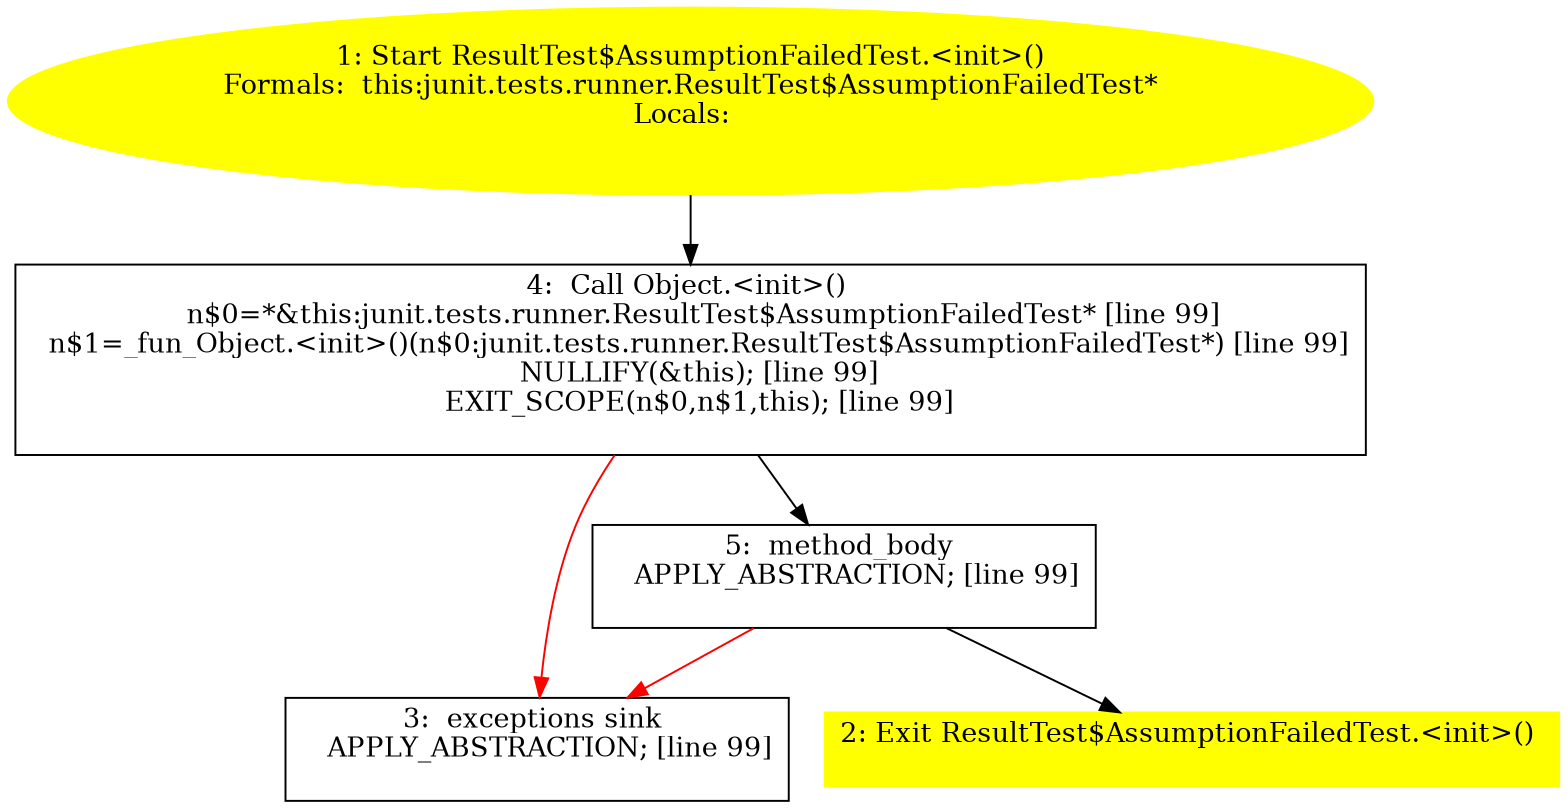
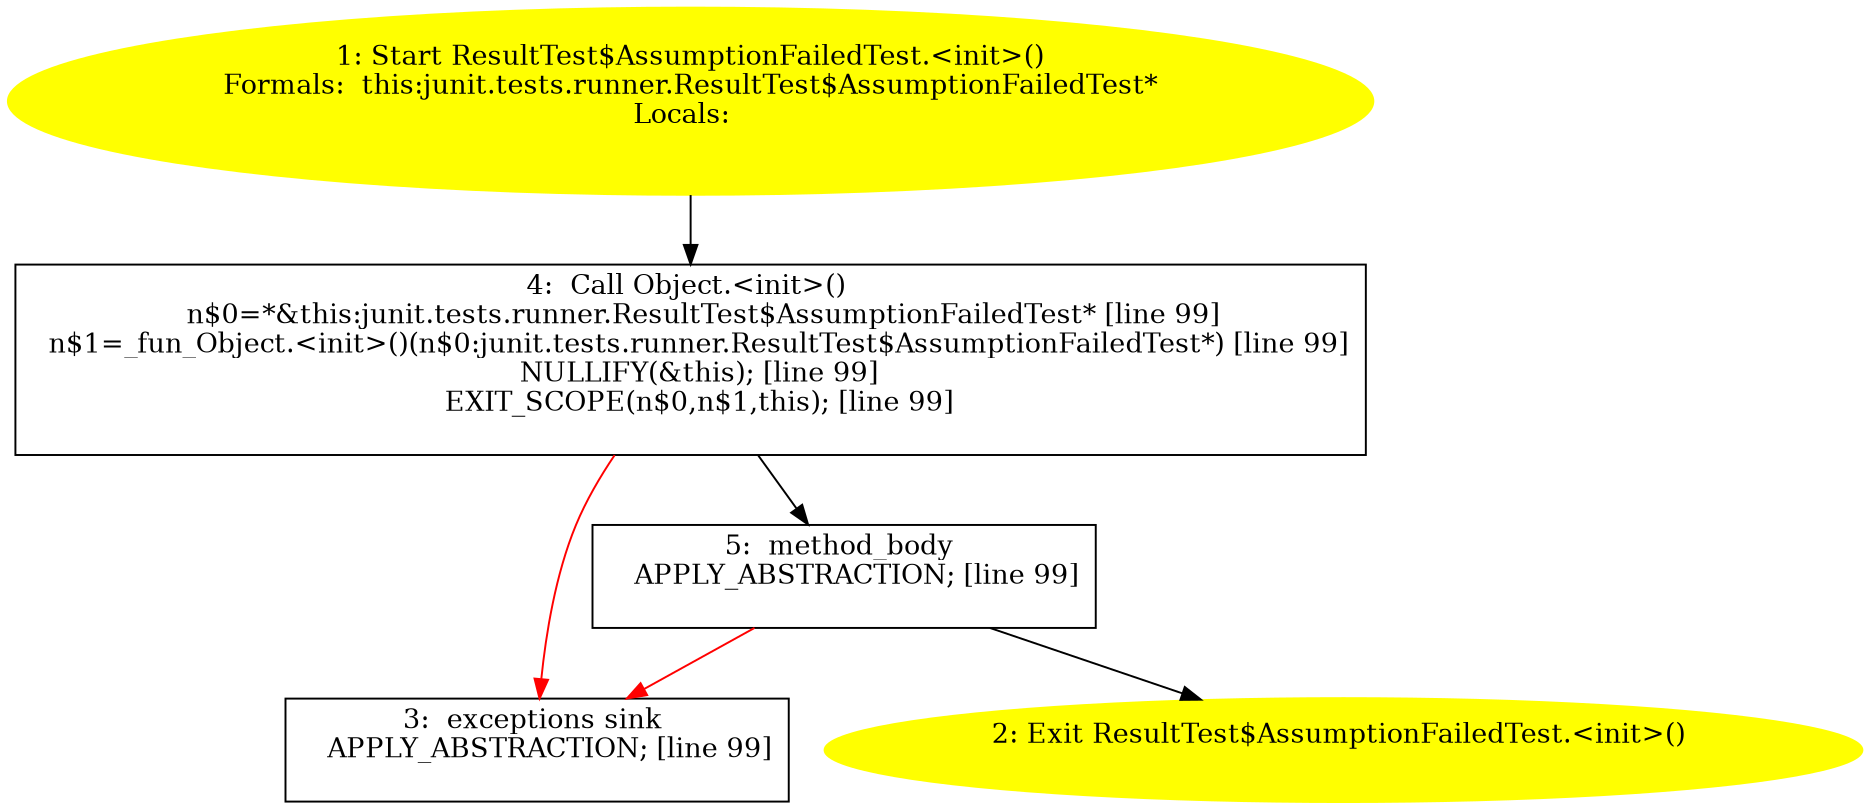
node "2: Exit ResultTest$AssumptionFailedTest.<init>()": shape box -> ellipse
